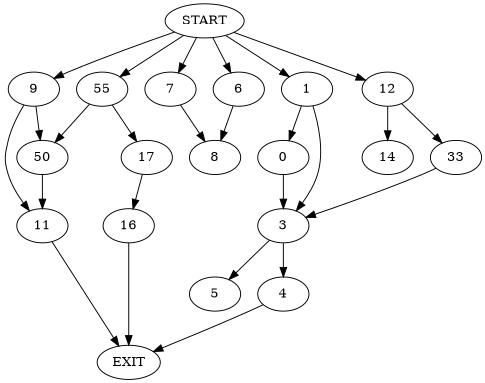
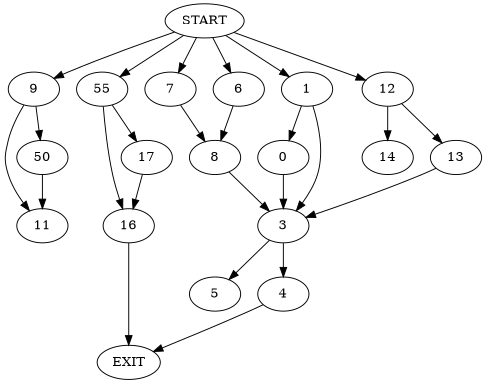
edge "55" -> "50": now "55" -> "16"
node "33": label "33" -> "13"
edge "8" -> "3": added
edge "11" -> "EXIT": removed
